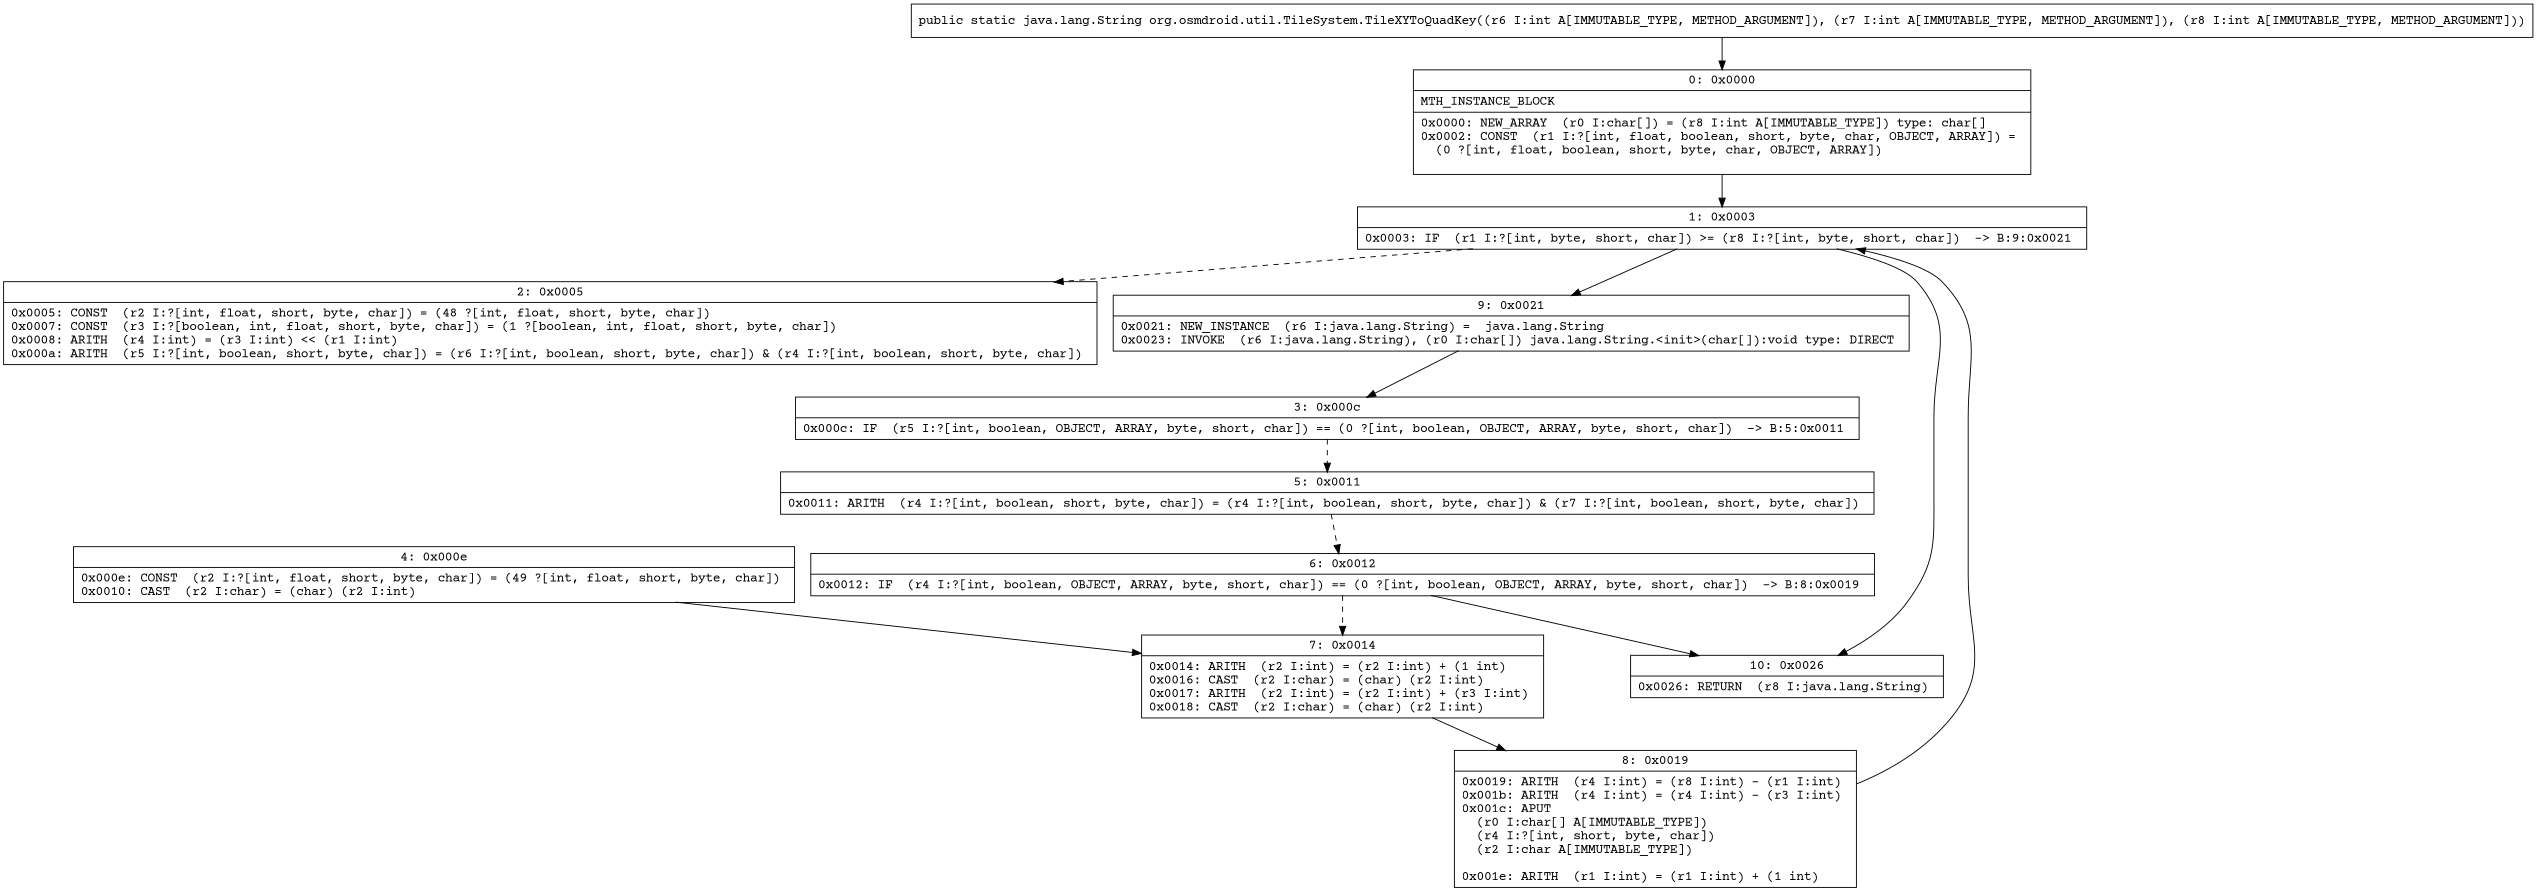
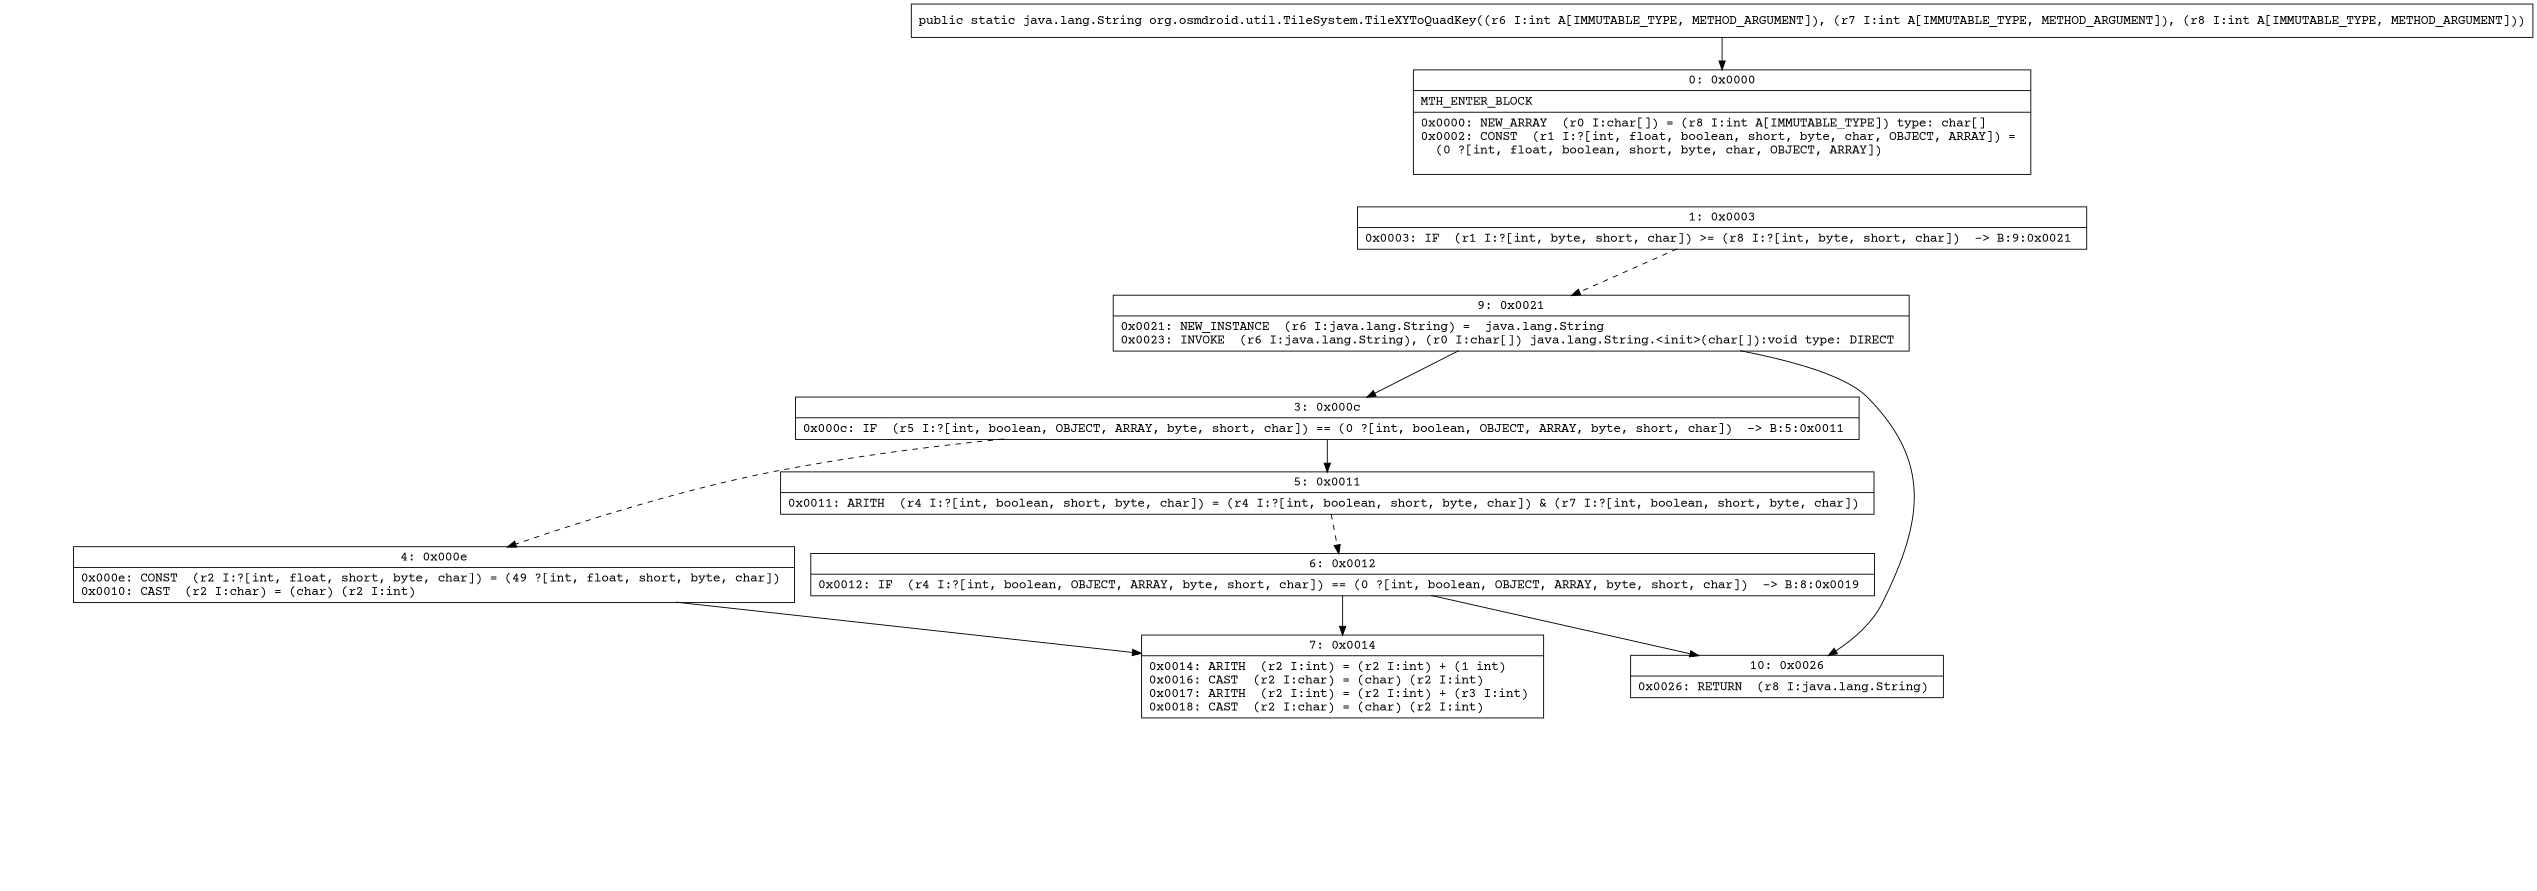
node "0: 0x0000": text "MTH_INSTANCE_BLOCK" -> "MTH_ENTER_BLOCK"
edge "0: 0x0000" -> "1: 0x0003": removed
edge "1: 0x0003" -> "9: 0x0021": style solid -> dashed
node "2: 0x0005": removed
edge "1: 0x0003" -> "10: 0x0026": now "9: 0x0021" -> "10: 0x0026"
edge "3: 0x000c" -> "5: 0x0011": style dashed -> solid
edge "3: 0x000c" -> "4: 0x000e": added
edge "6: 0x0012" -> "7: 0x0014": style dashed -> solid
node "8: 0x0019": removed
